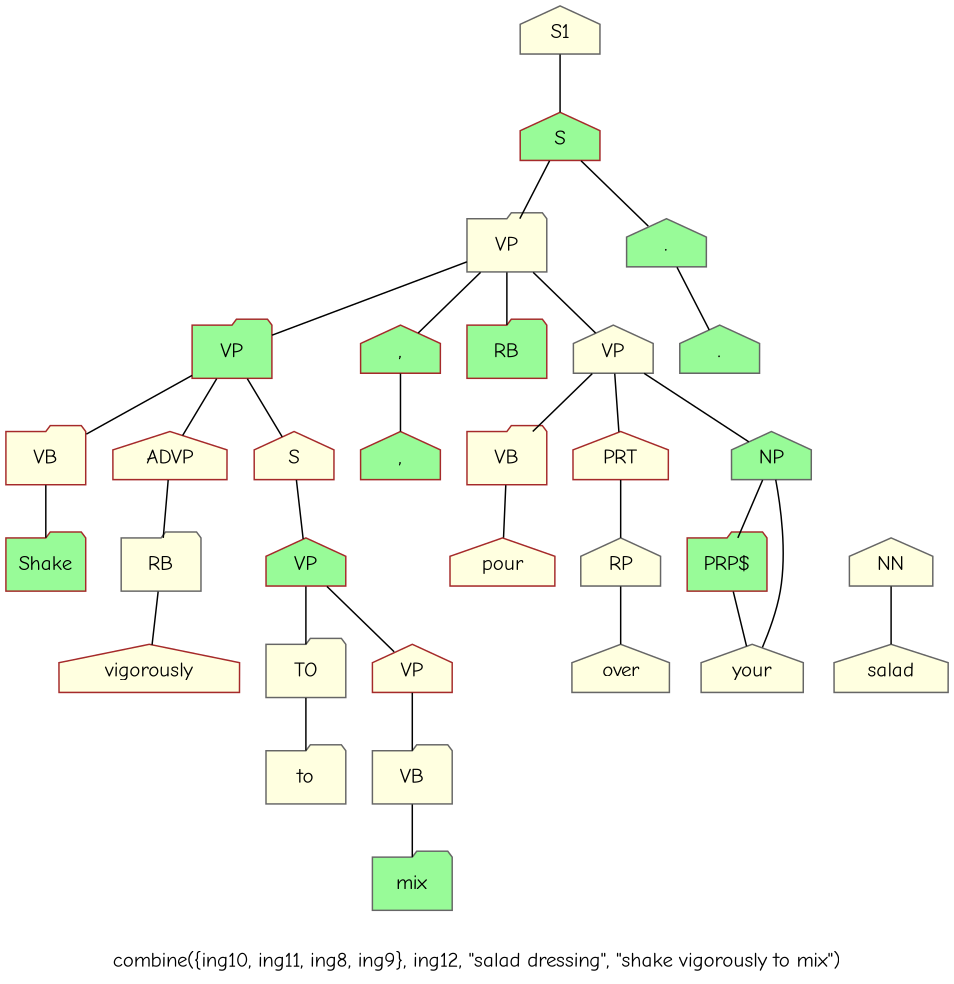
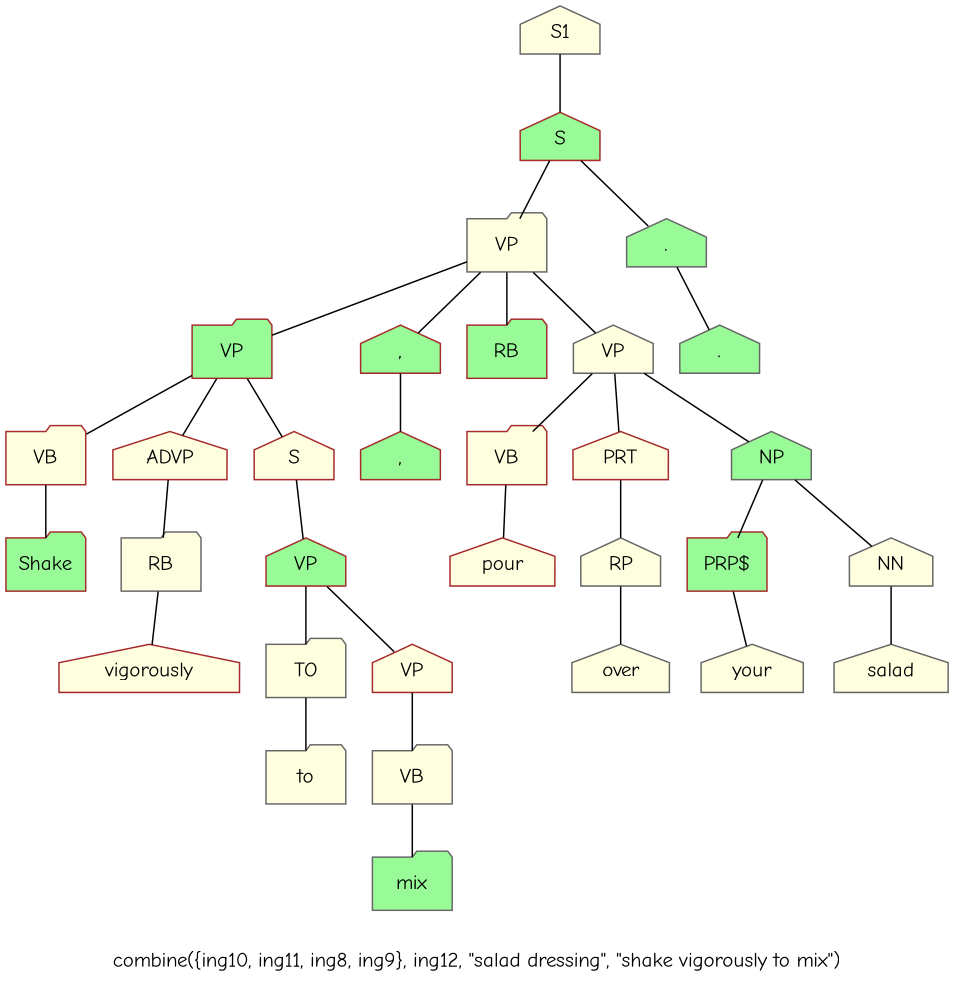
edge "NP" -- "your": now "NP" -- "NN"
